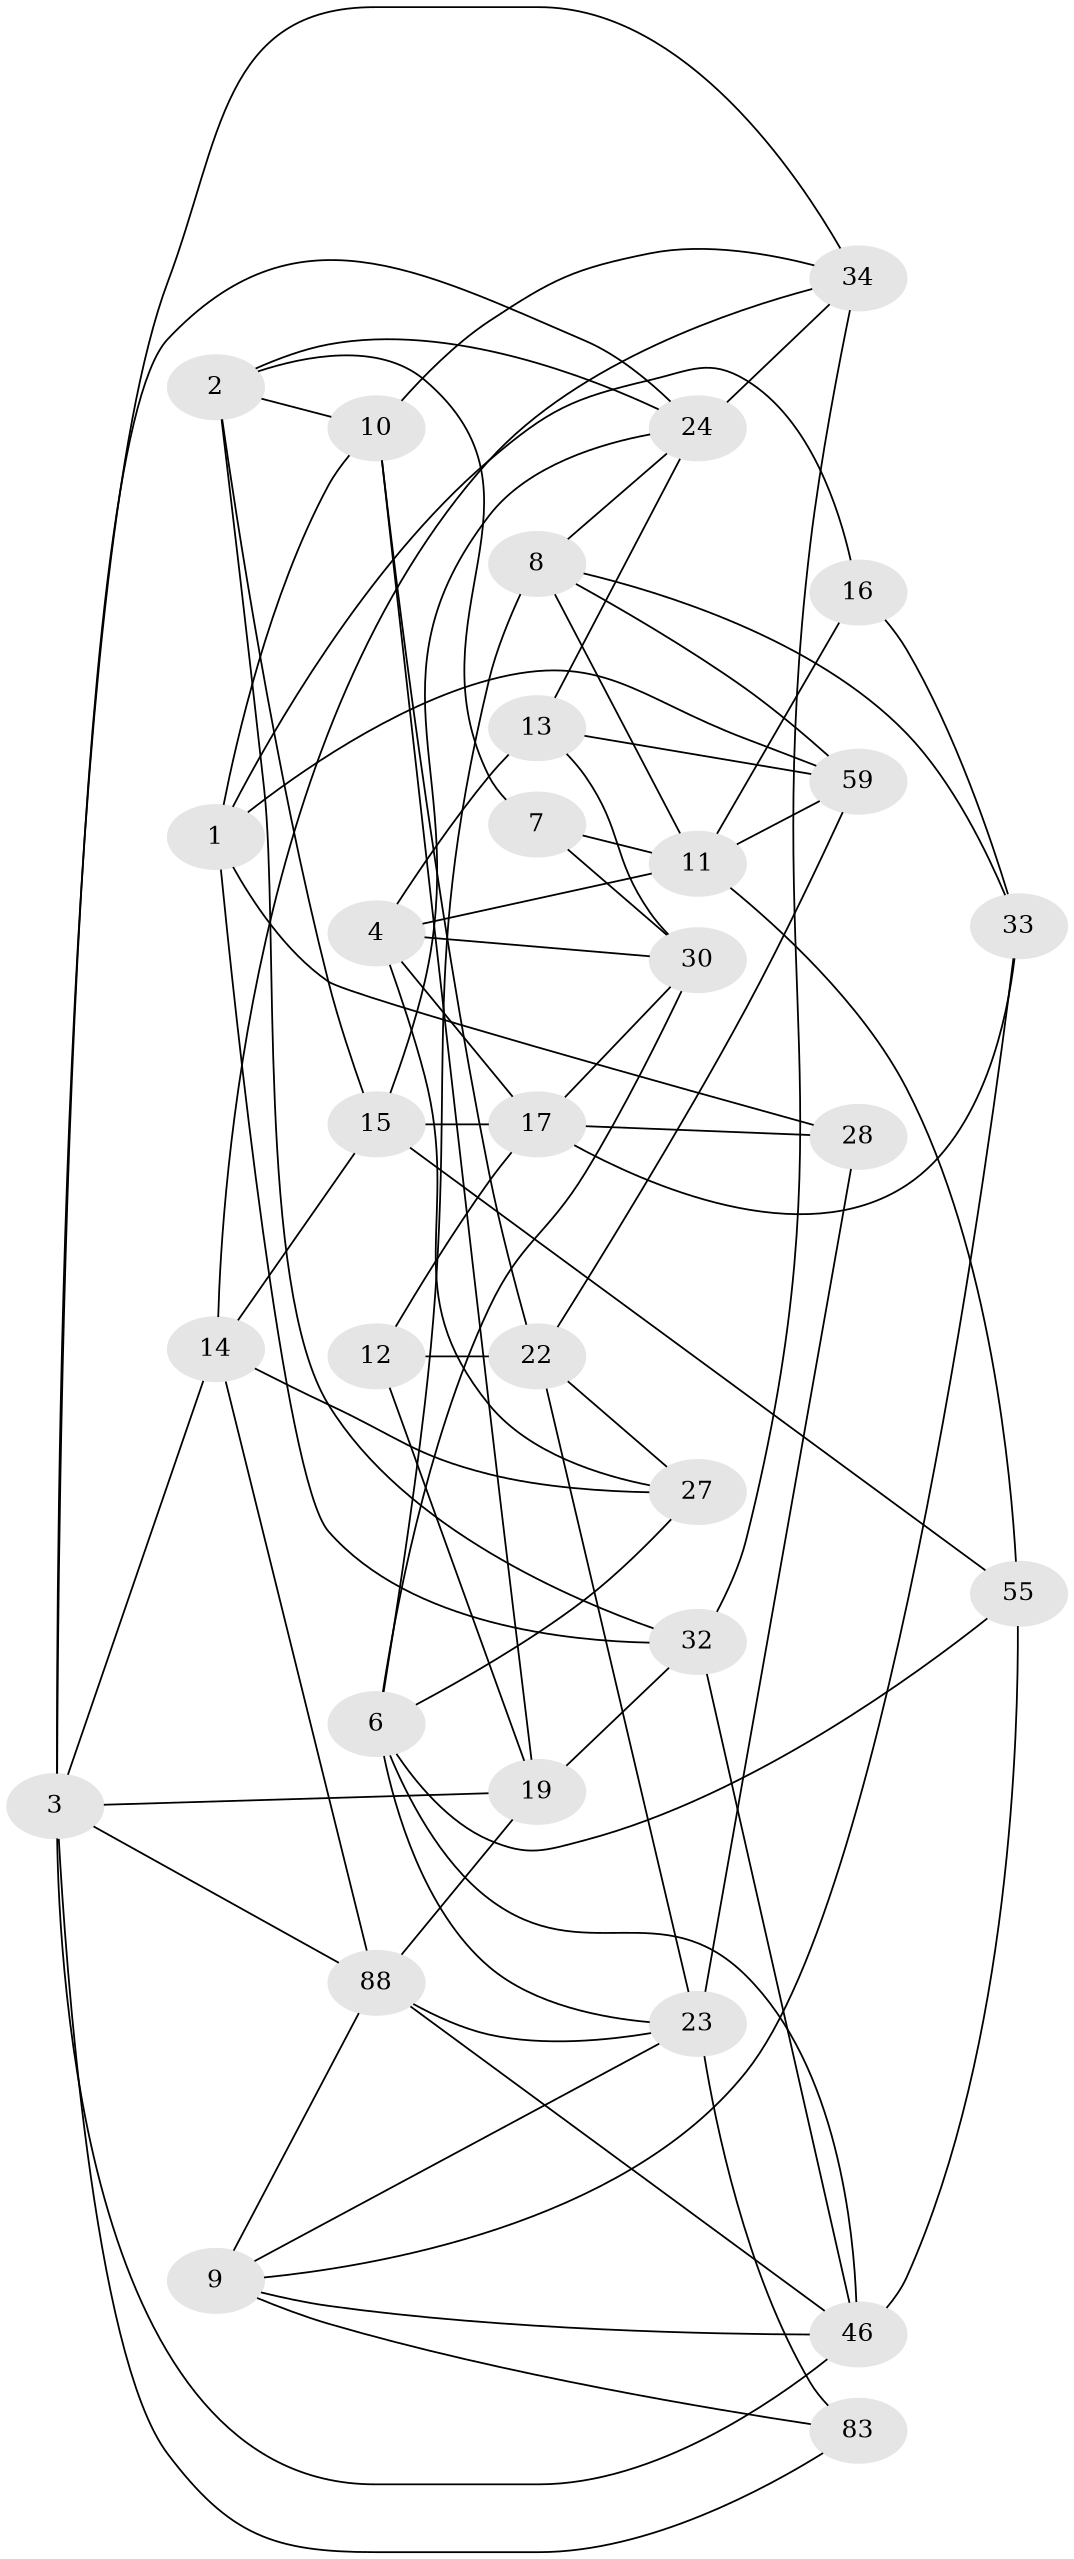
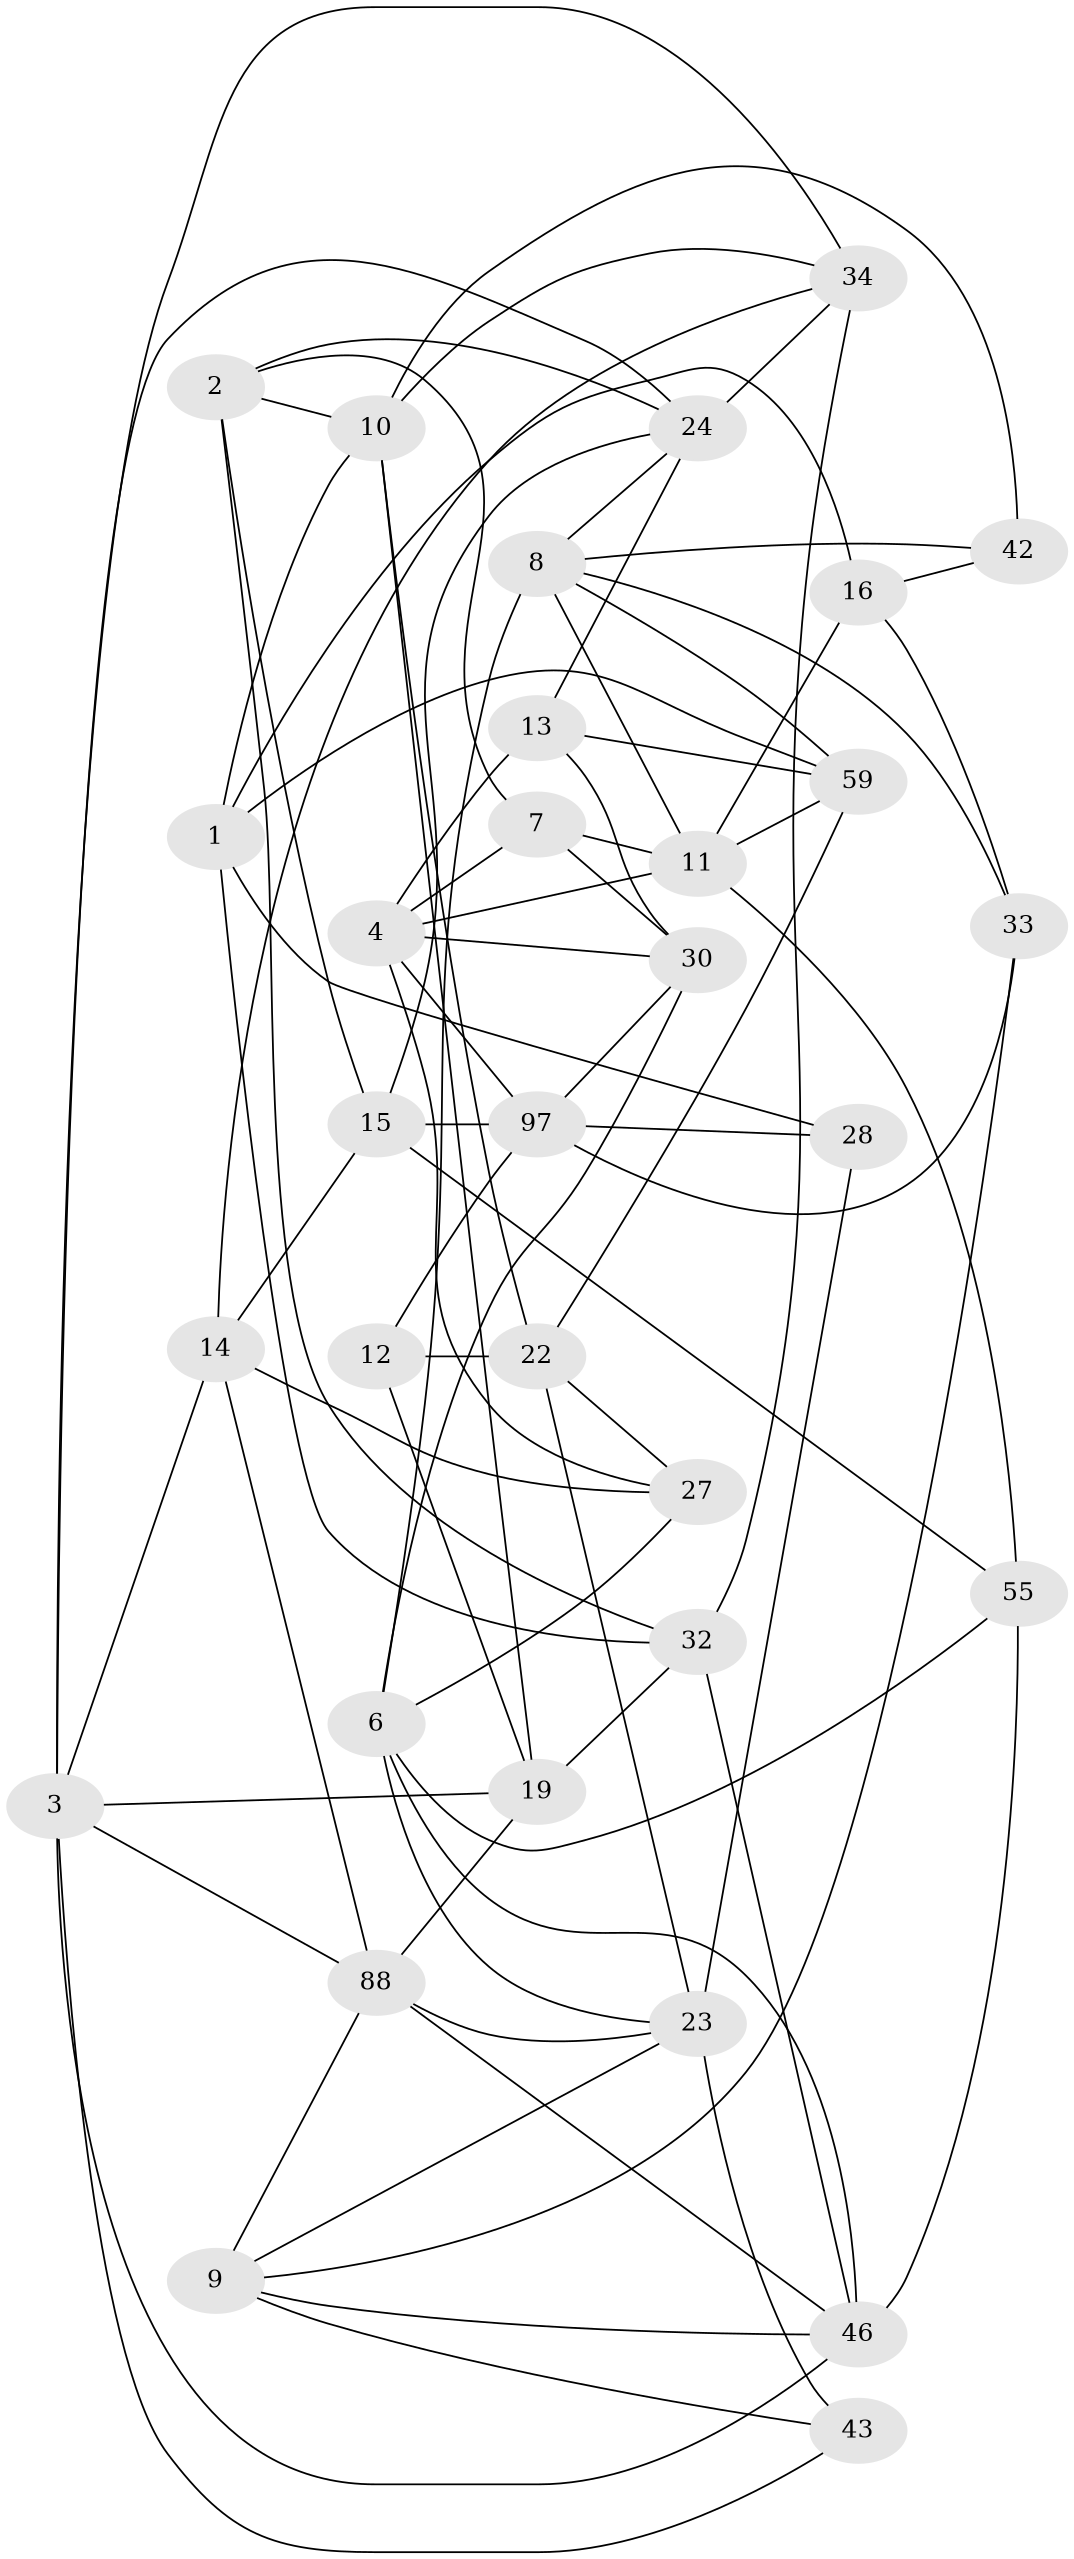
node "42": added
edge "7" -- "4": added
node "17": label "17" -> "97"
node "83": label "83" -> "43"
